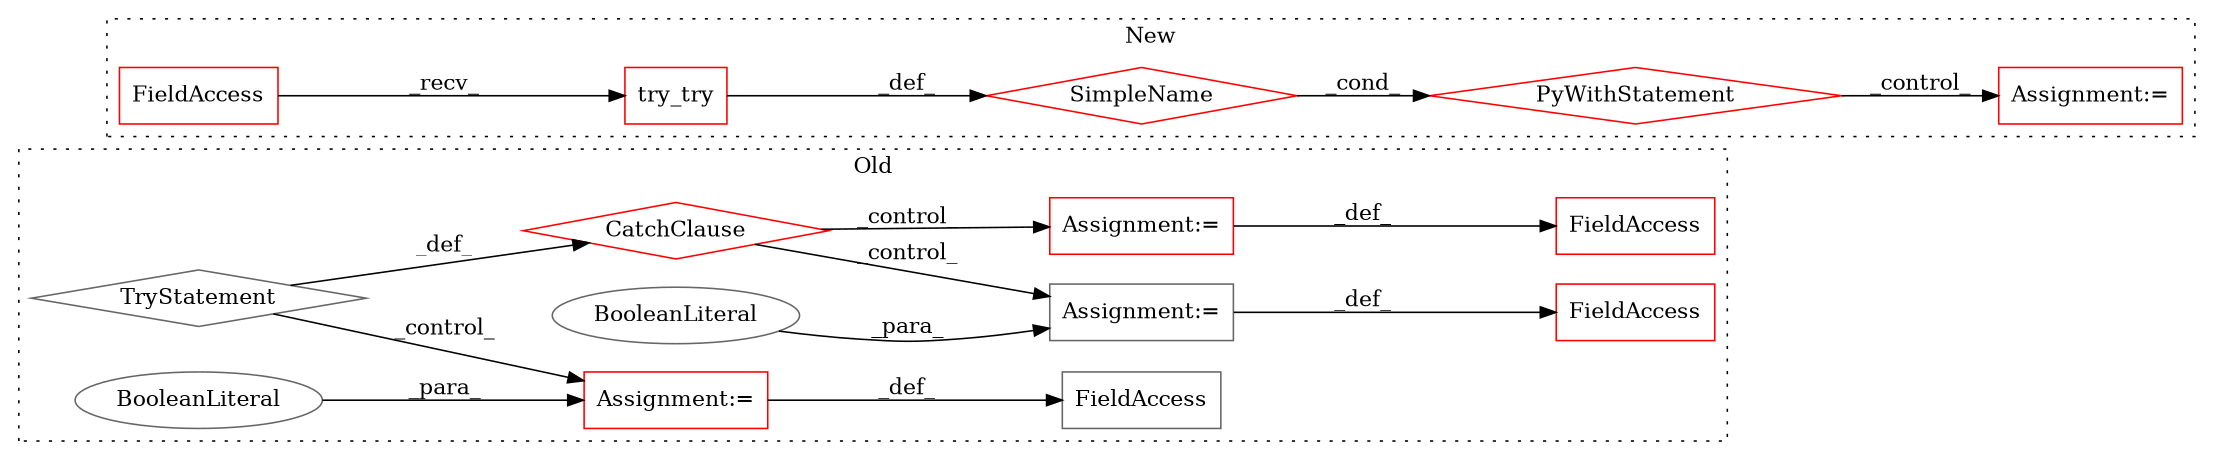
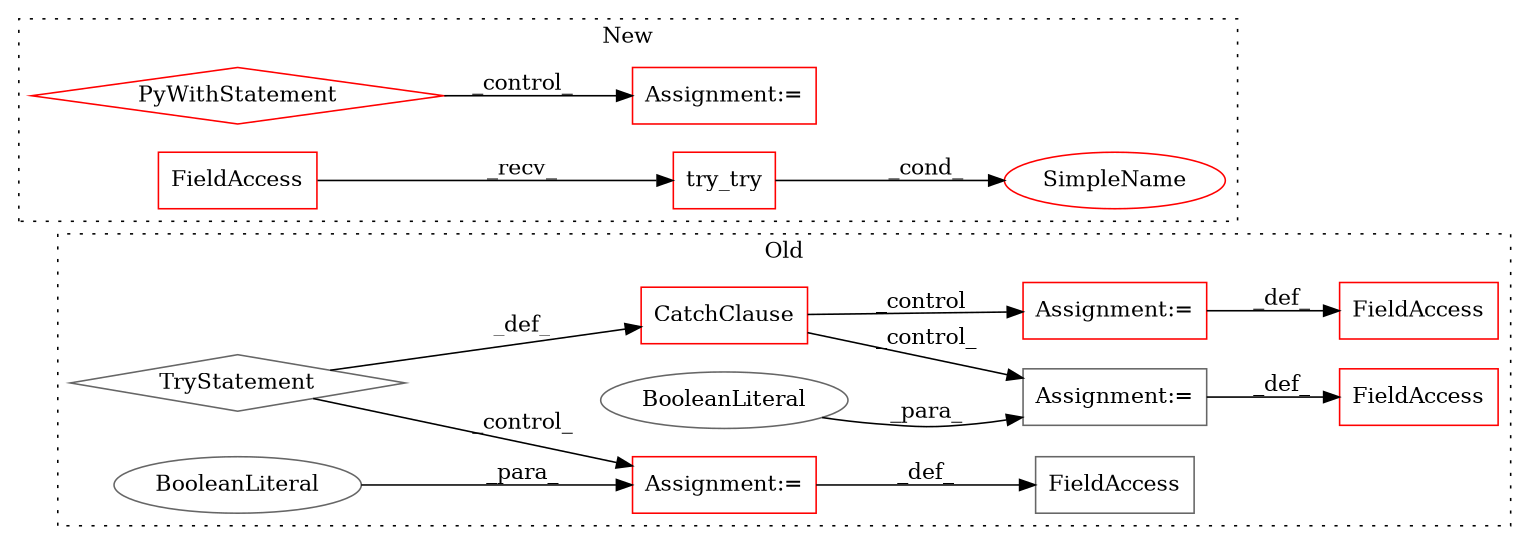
edge "try_try" -> "SimpleName": label "_def_" -> "_cond_"
node "SimpleName": shape diamond -> ellipse
edge "SimpleName" -> "PyWithStatement": removed, label "_cond_"
node "CatchClause": shape diamond -> box
